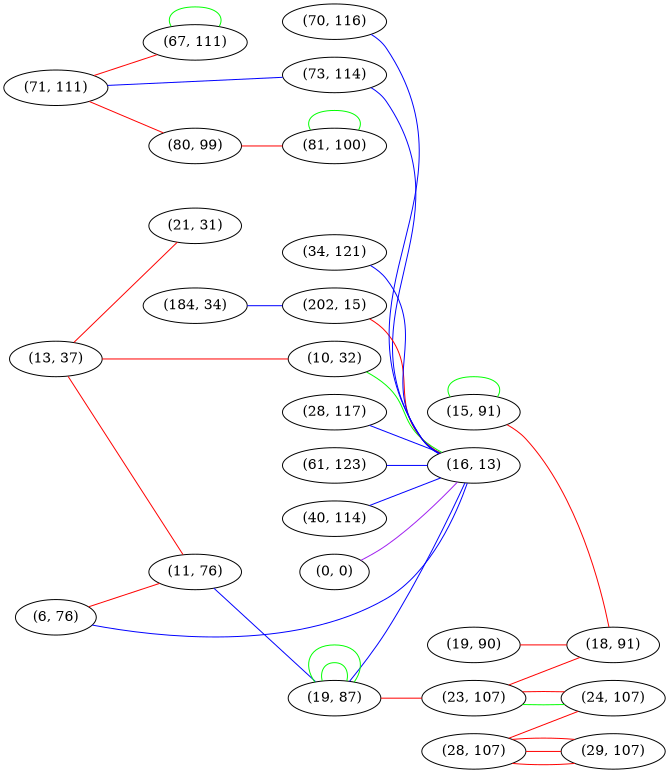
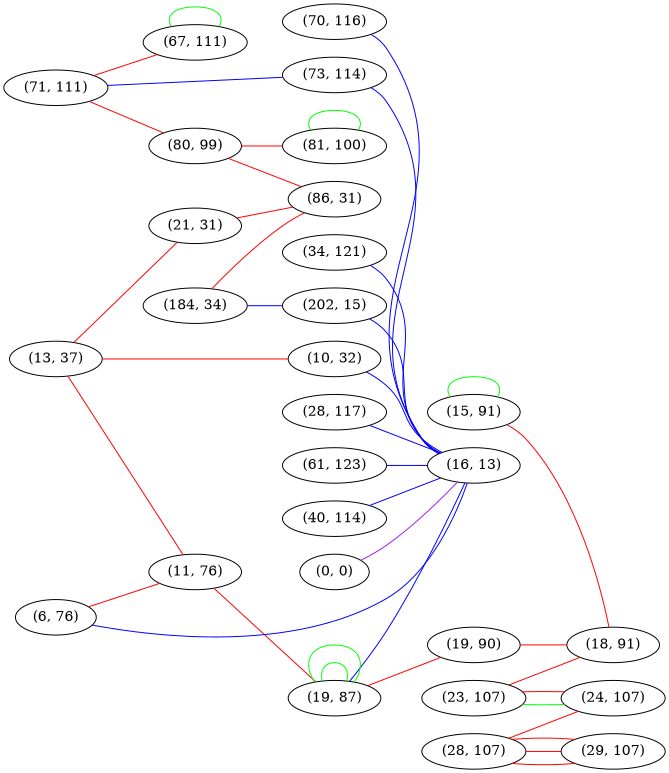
node "(86, 31)": added
edge "(202, 15)" -- "(16, 13)": color red -> blue
edge "(10, 32)" -- "(16, 13)": color green -> blue
edge "(11, 76)" -- "(19, 87)": color blue -> red
edge "(19, 87)" -- "(23, 107)": now "(19, 87)" -- "(19, 90)"
